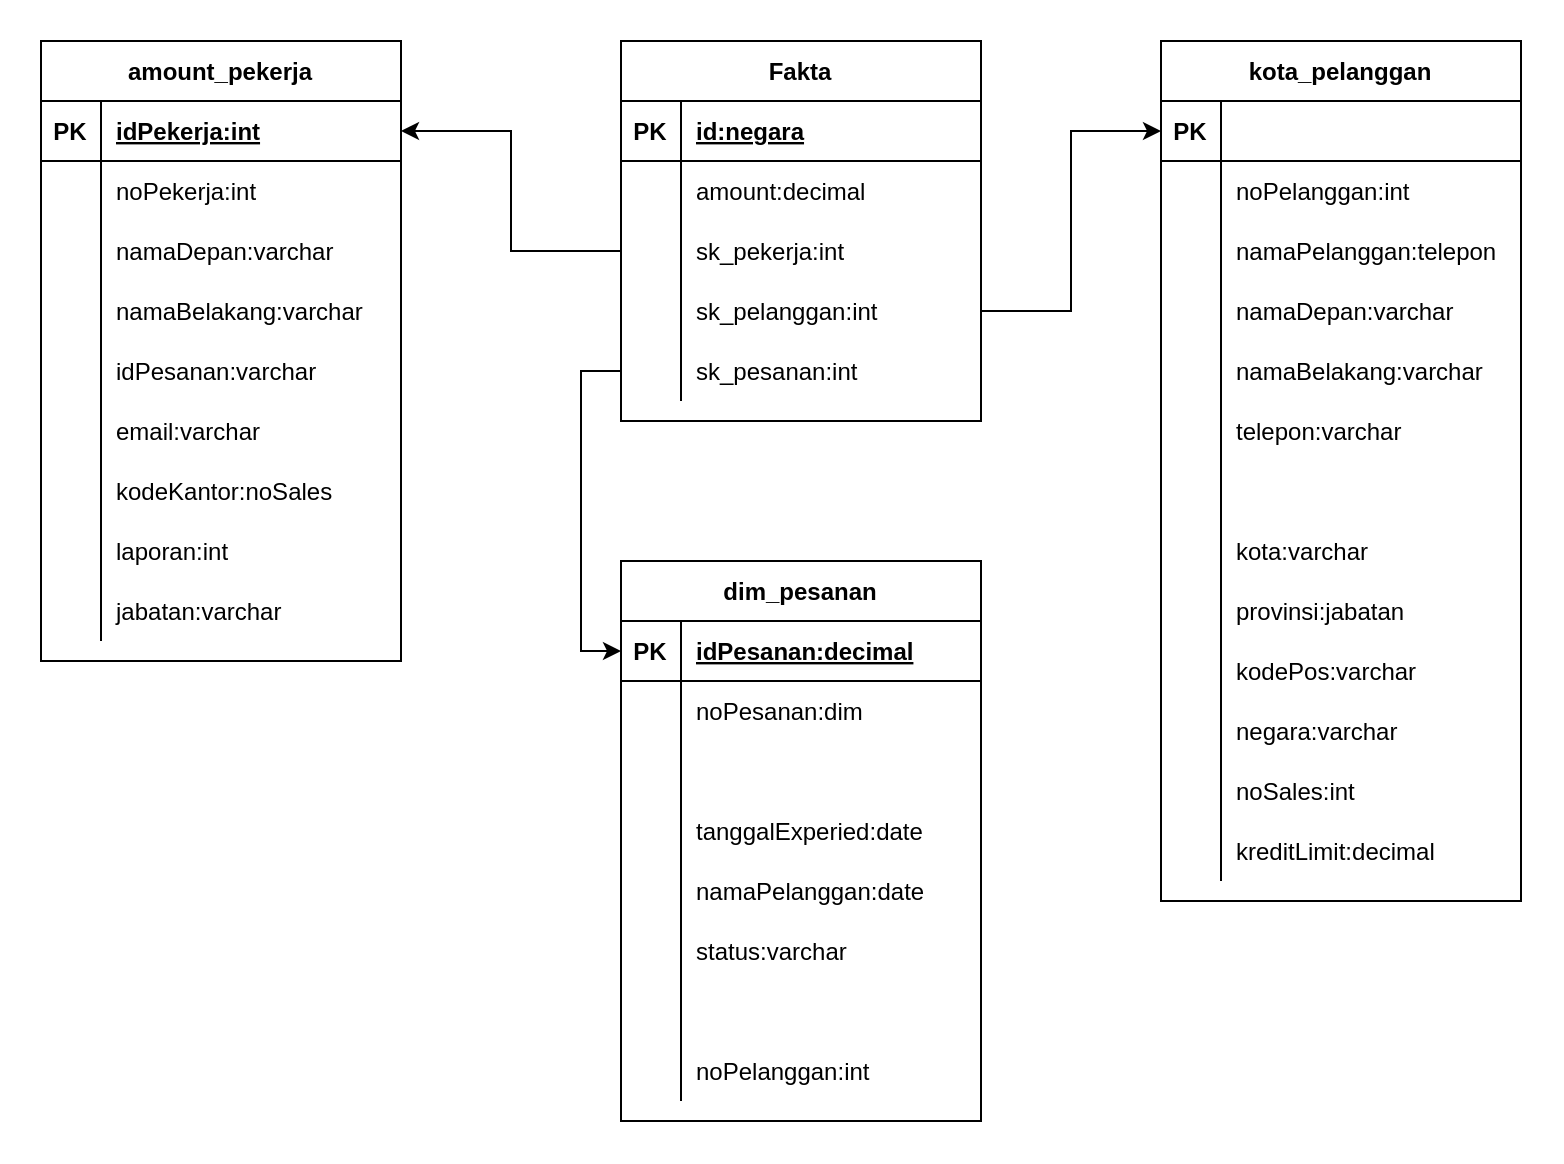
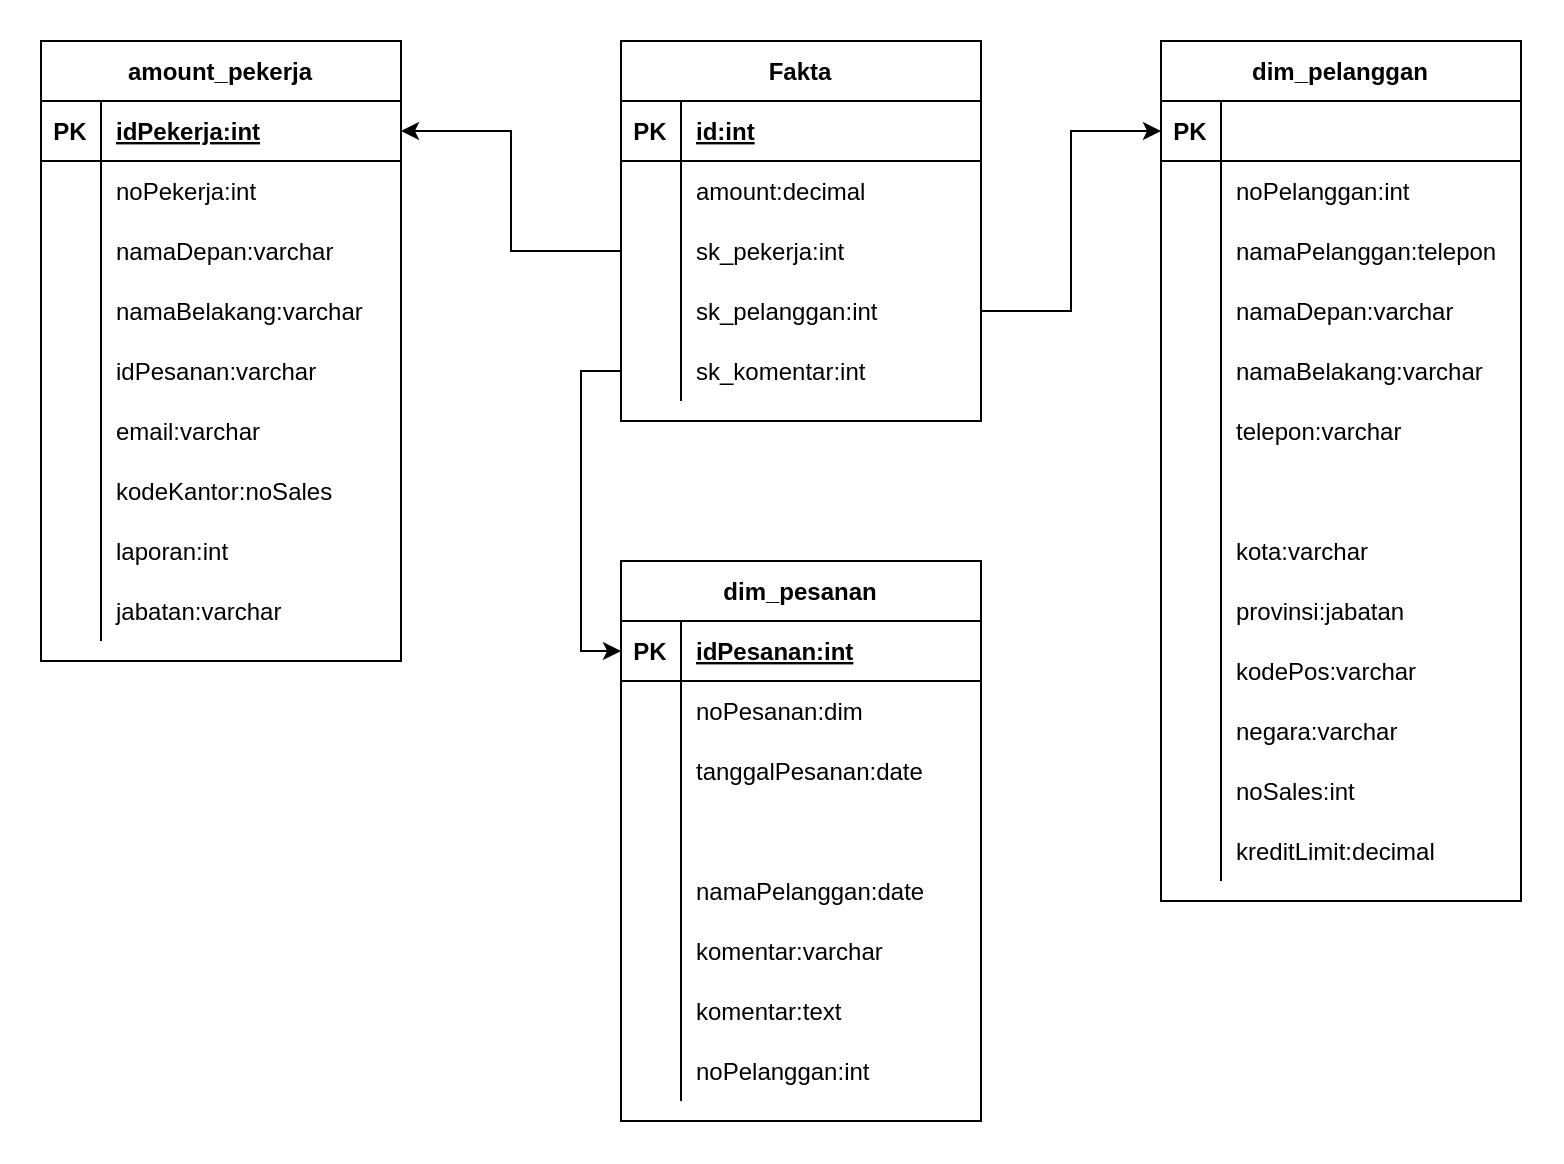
node "kota_pelanggan": label "kota_pelanggan" -> "dim_pelanggan"
node "id:negara": label "id:negara" -> "id:int"
node "sk_pesanan:int": label "sk_pesanan:int" -> "sk_komentar:int"
node "idPesanan:decimal": label "idPesanan:decimal" -> "idPesanan:int"
node "tanggalPesanan:date": added
node "tanggalExperied:date": removed
node "status:varchar": label "status:varchar" -> "komentar:varchar"
node "komentar:text": added
